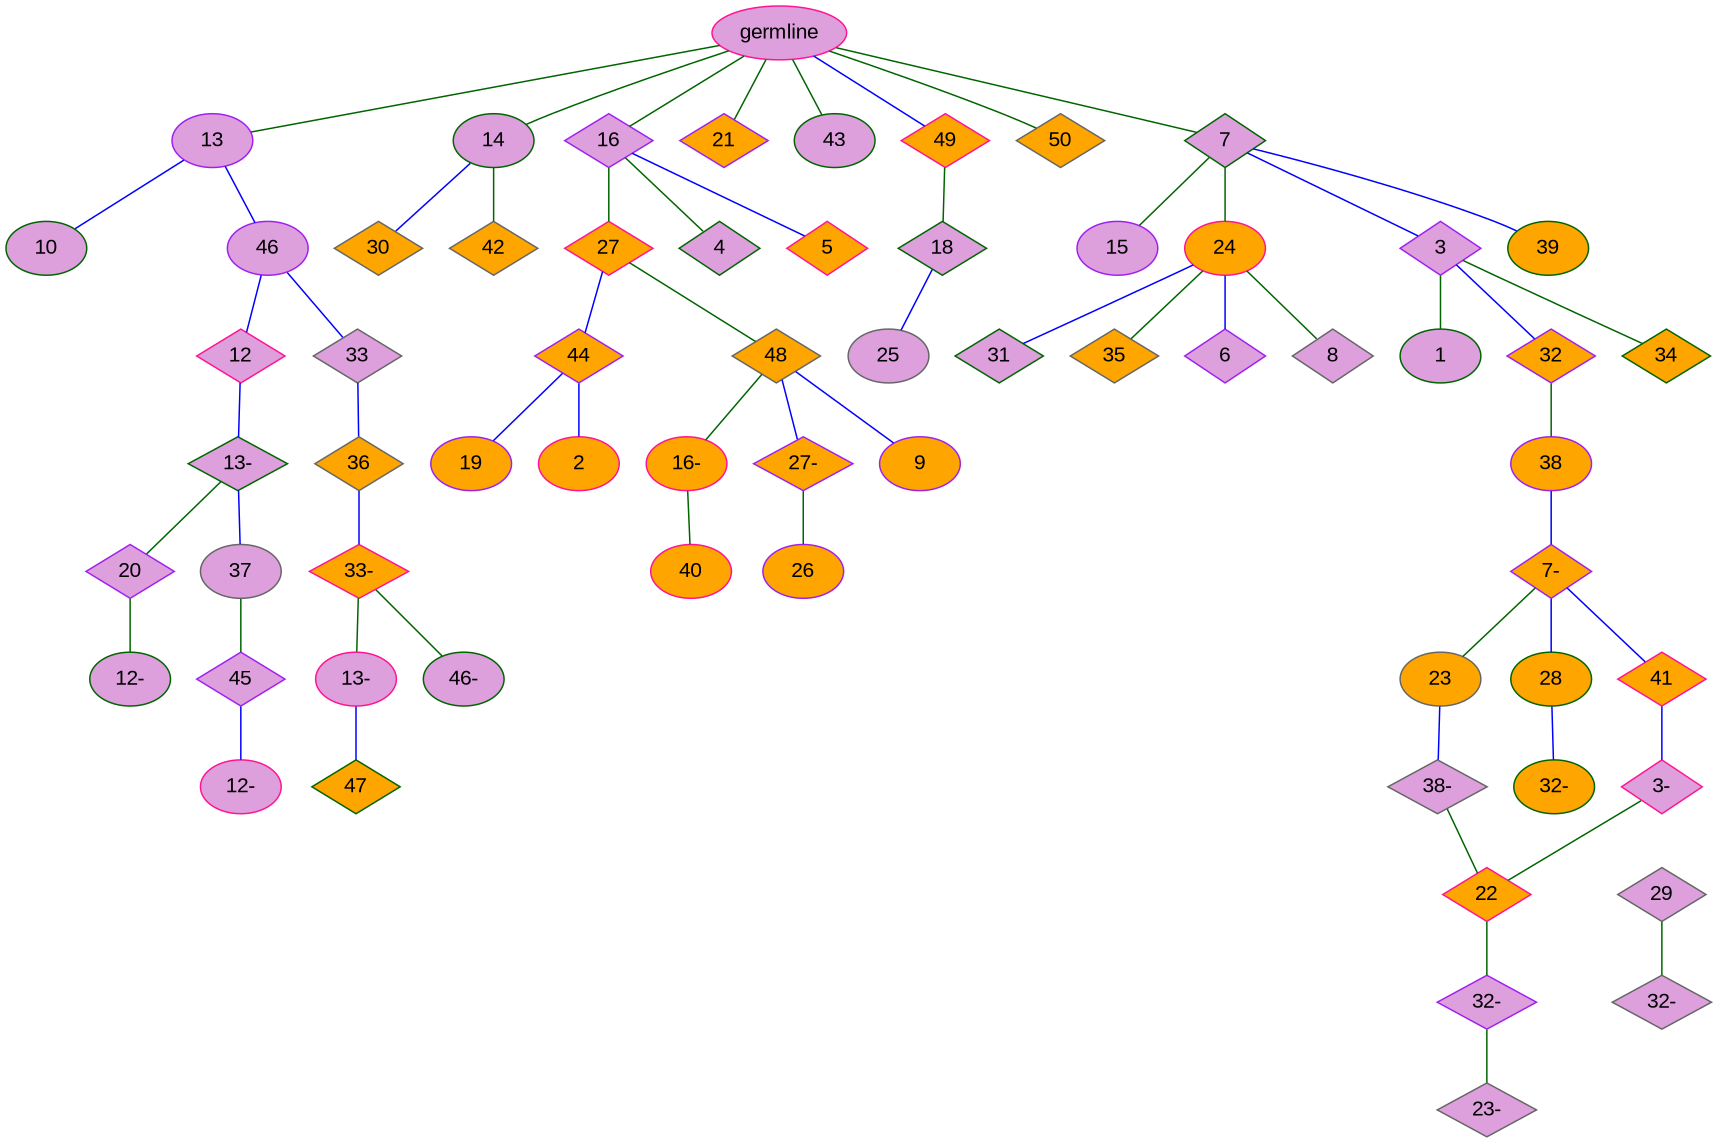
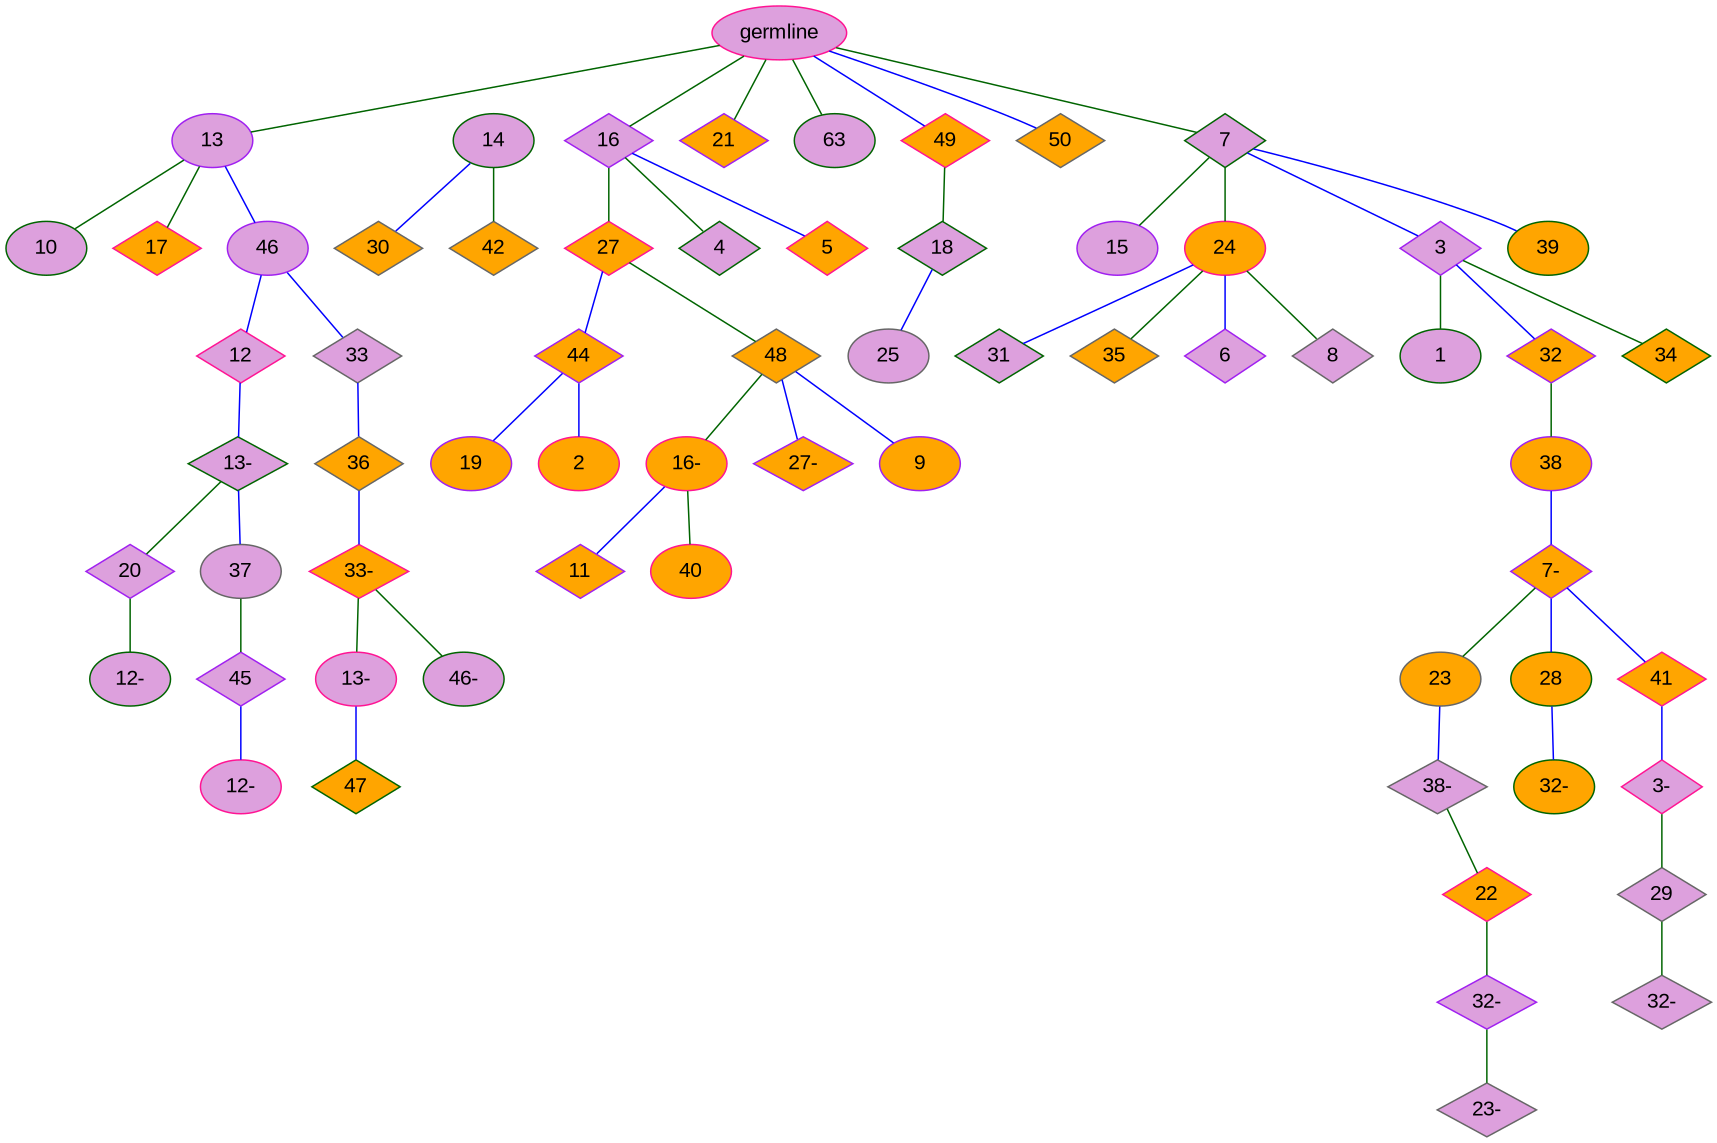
edge "germline" -- "14": removed
edge "germline" -- "50": color darkgreen -> blue
node "43": label "43" -> "63"
edge "13" -- "10": color blue -> darkgreen
node "17": added
node "11": added
node "26": removed
edge "3-" -- "22": now "3-" -- "29"
